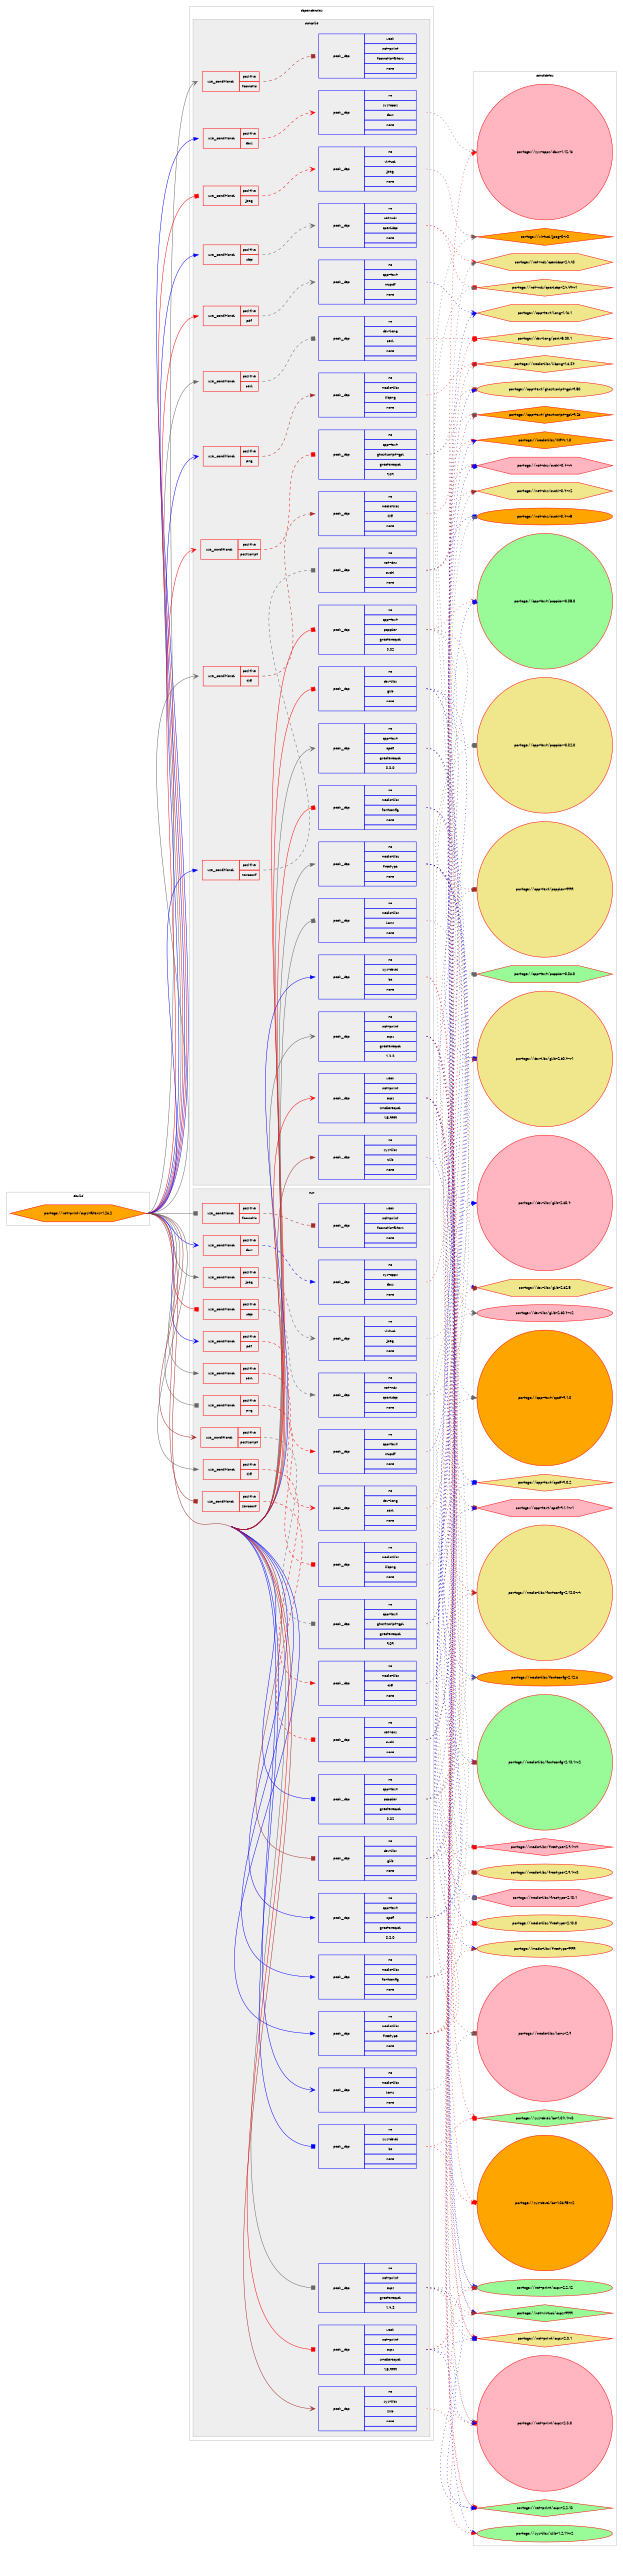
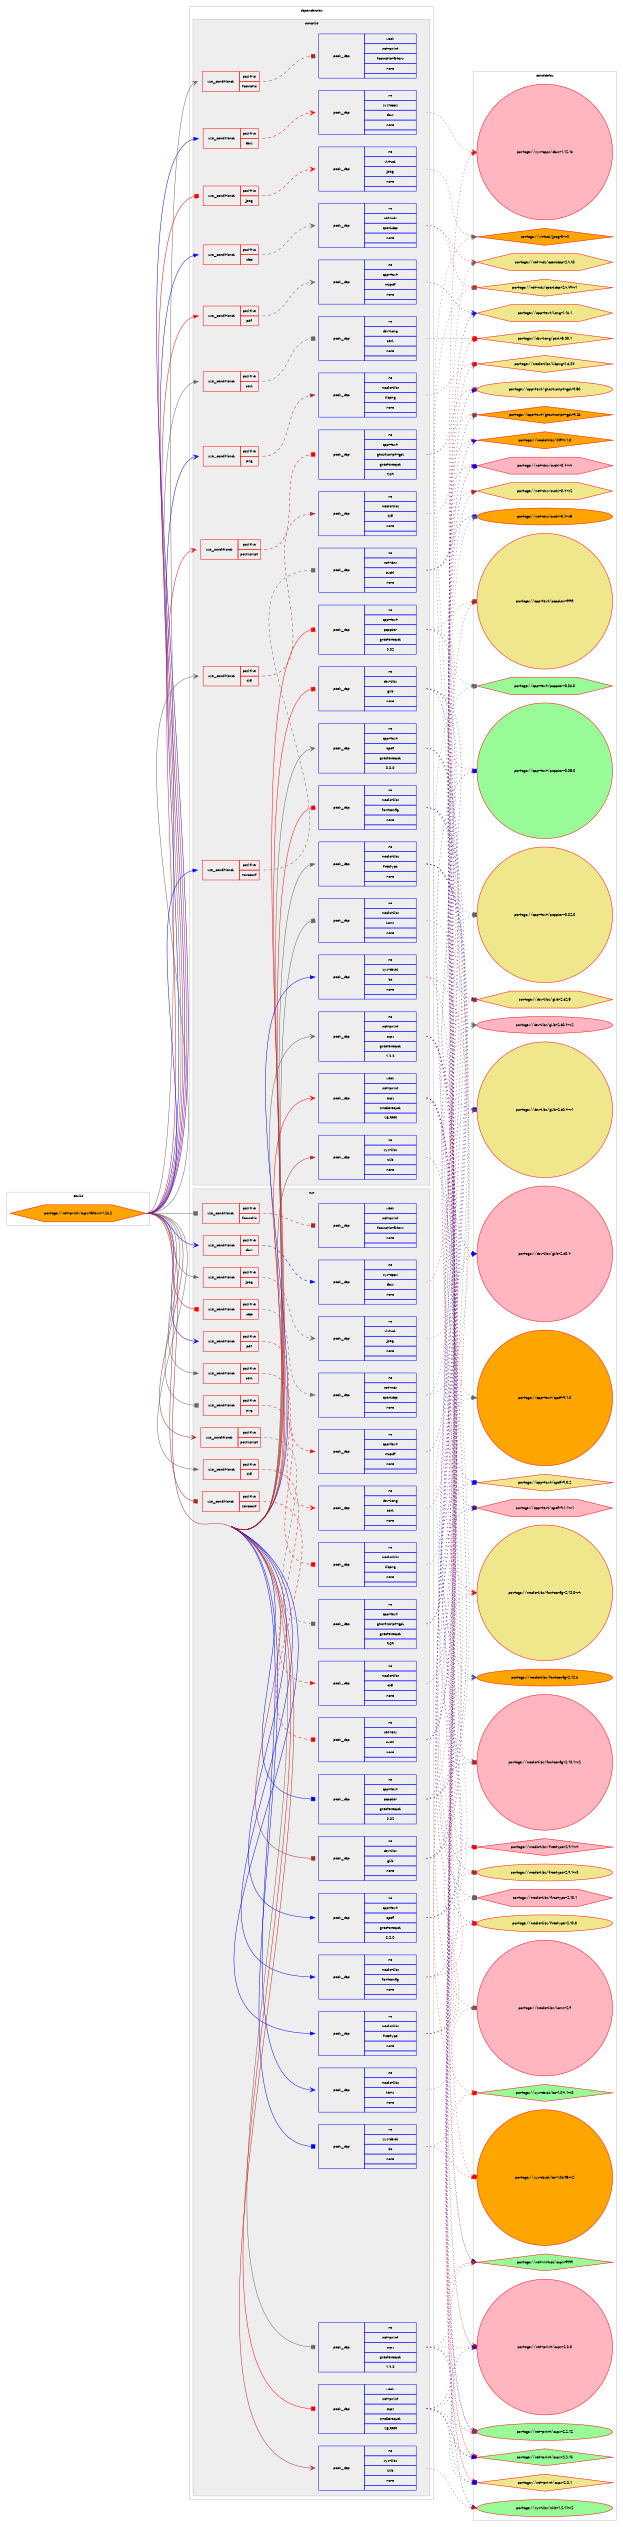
node "portage://media-libs/fontconfig-2.13.1-r2": fillcolor palegreen -> lightpink
node "portage://media-libs/freetype-9999": removed
